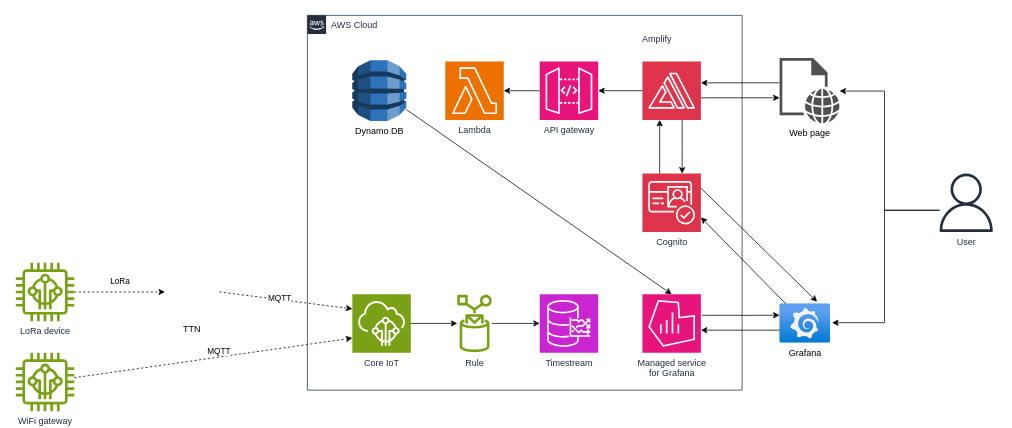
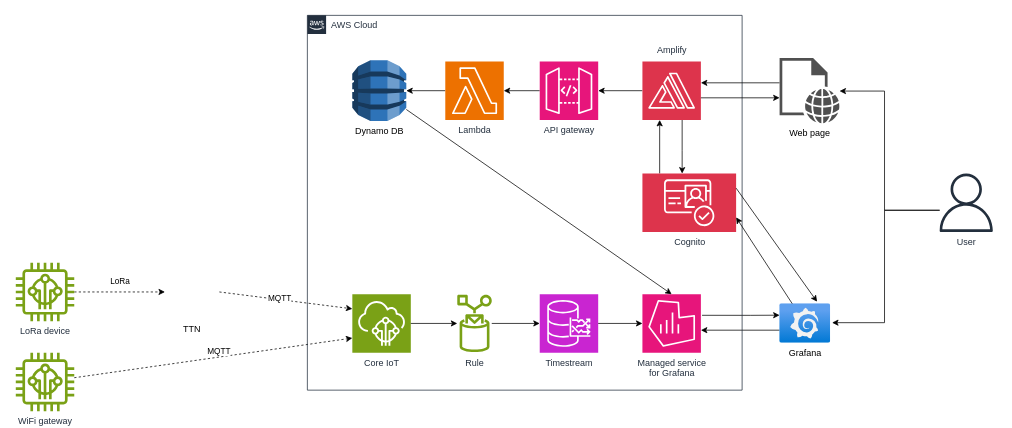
node "Amplify": moved (657, 39) -> (672, 50)
edge "Lambda" -> "Dynamo DB": added
node "Cognito": size 59x59 -> 94x59
edge "Timestream" -> "Managed service for Grafana": added
